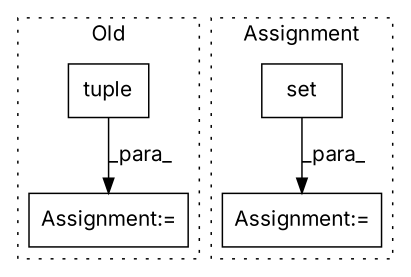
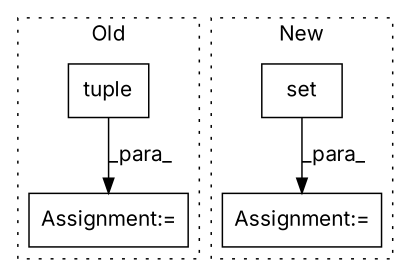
cluster "Assignment": label "Assignment" -> "New"
